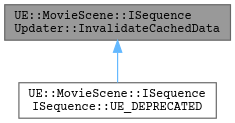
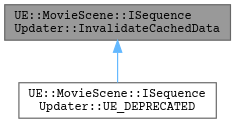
node "UE::MovieScene::ISequence ISequence::UE_DEPRECATED": label "UE::MovieScene::ISequence ISequence::UE_DEPRECATED" -> "UE::MovieScene::ISequence Updater::UE_DEPRECATED"
